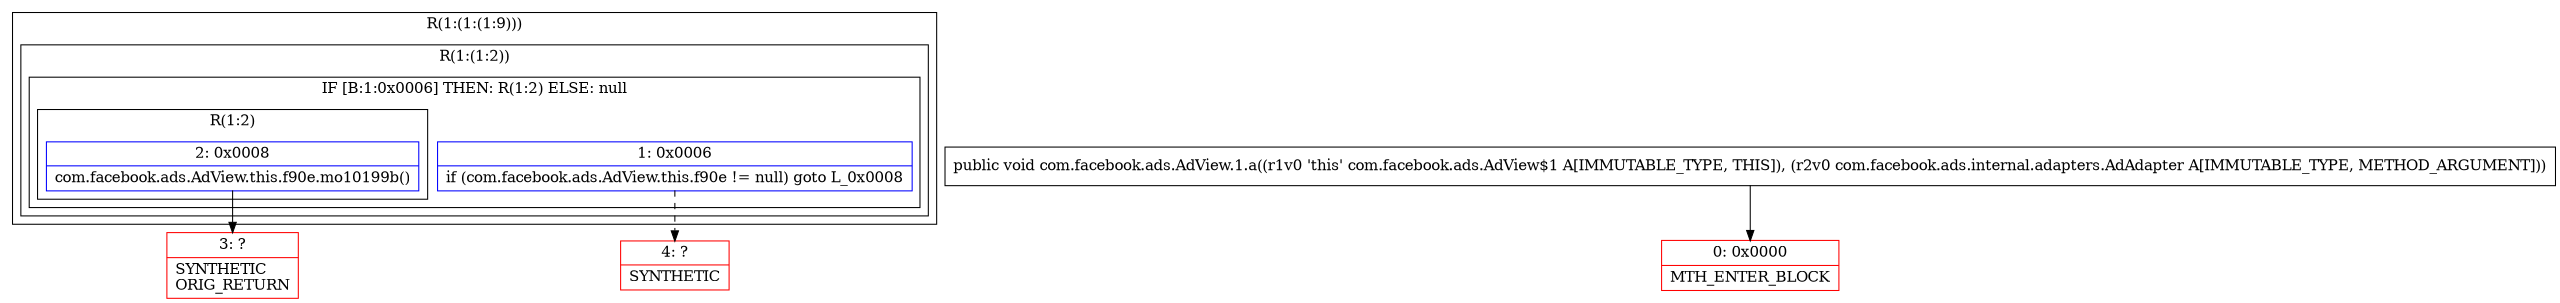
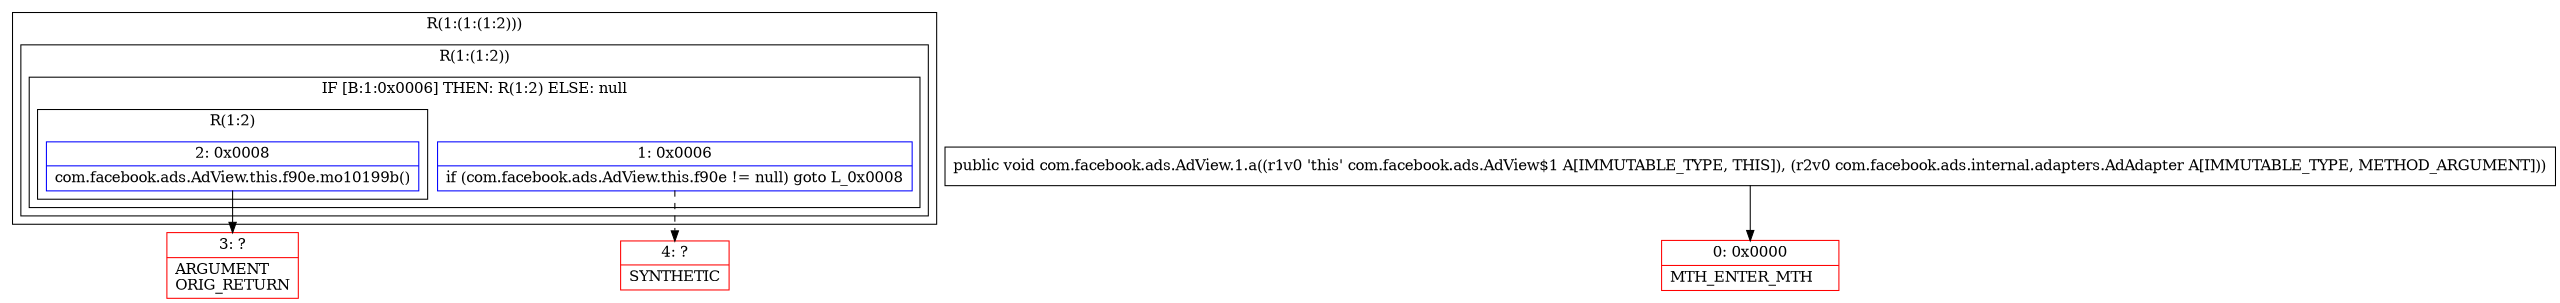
cluster "R(1:(1:(1:9)))": label "R(1:(1:(1:9)))" -> "R(1:(1:(1:2)))"
node "3: ?": text "SYNTHETIC" -> "ARGUMENT"
node "0: 0x0000": text "MTH_ENTER_BLOCK" -> "MTH_ENTER_MTH"
